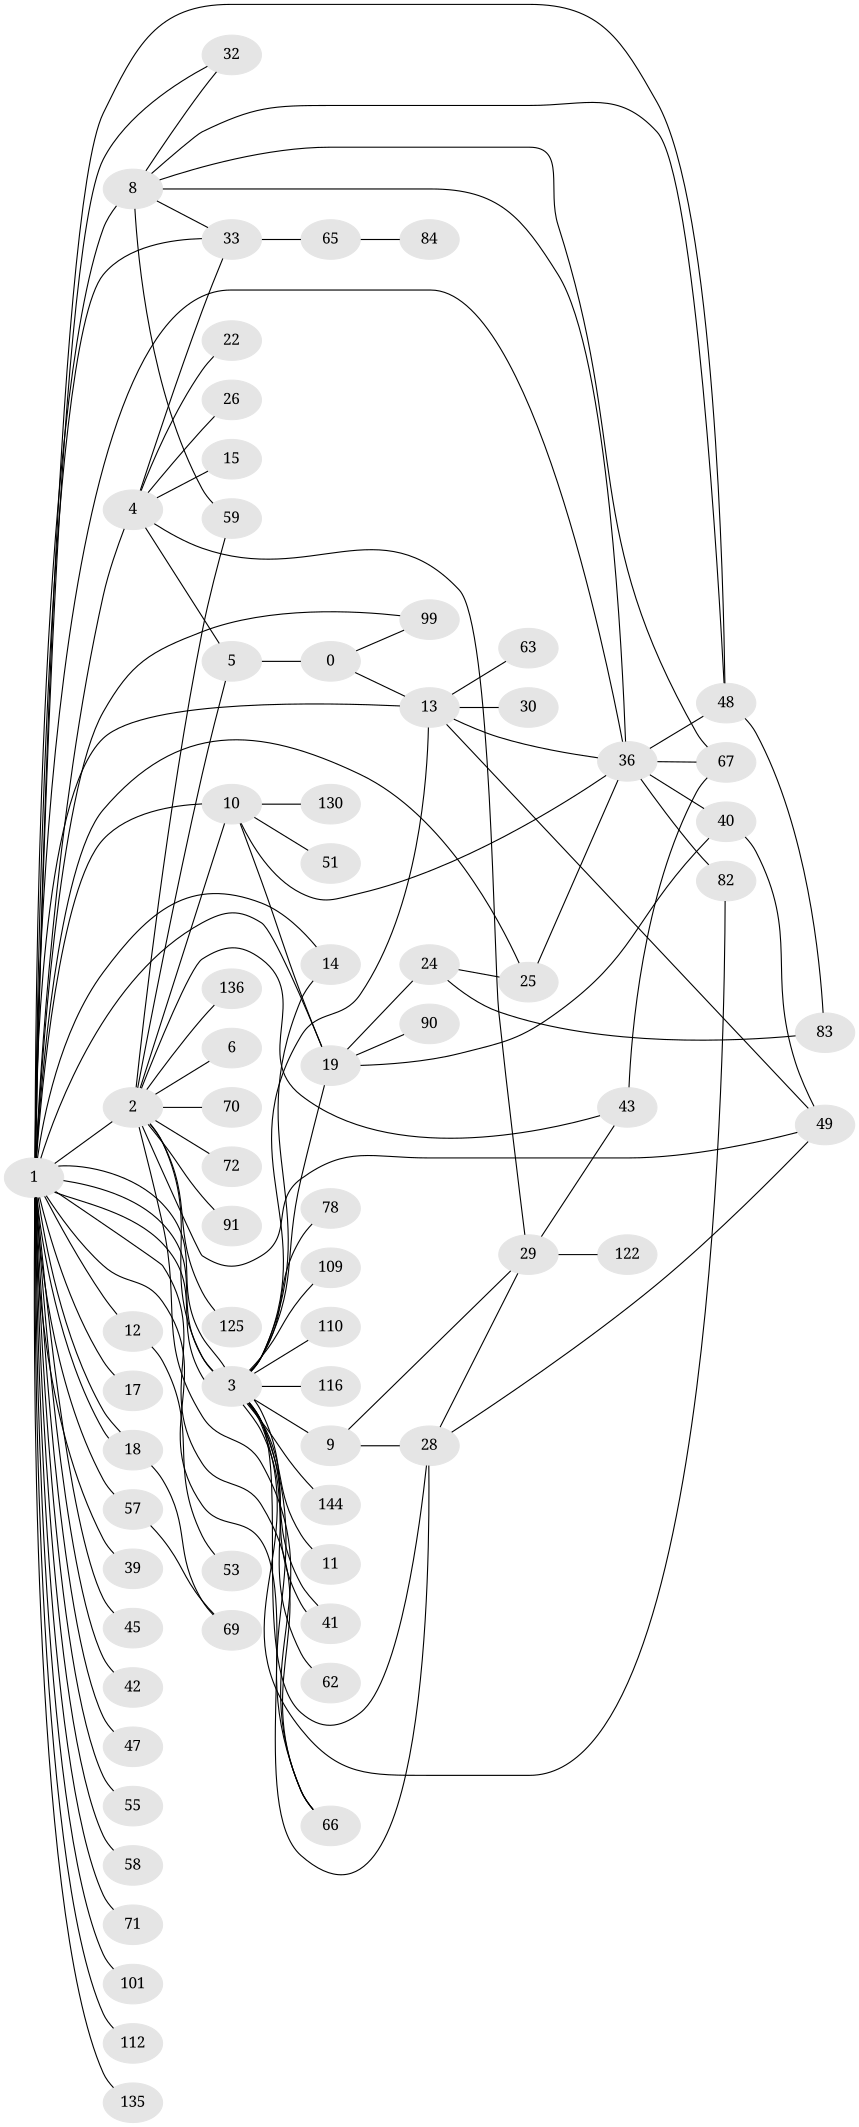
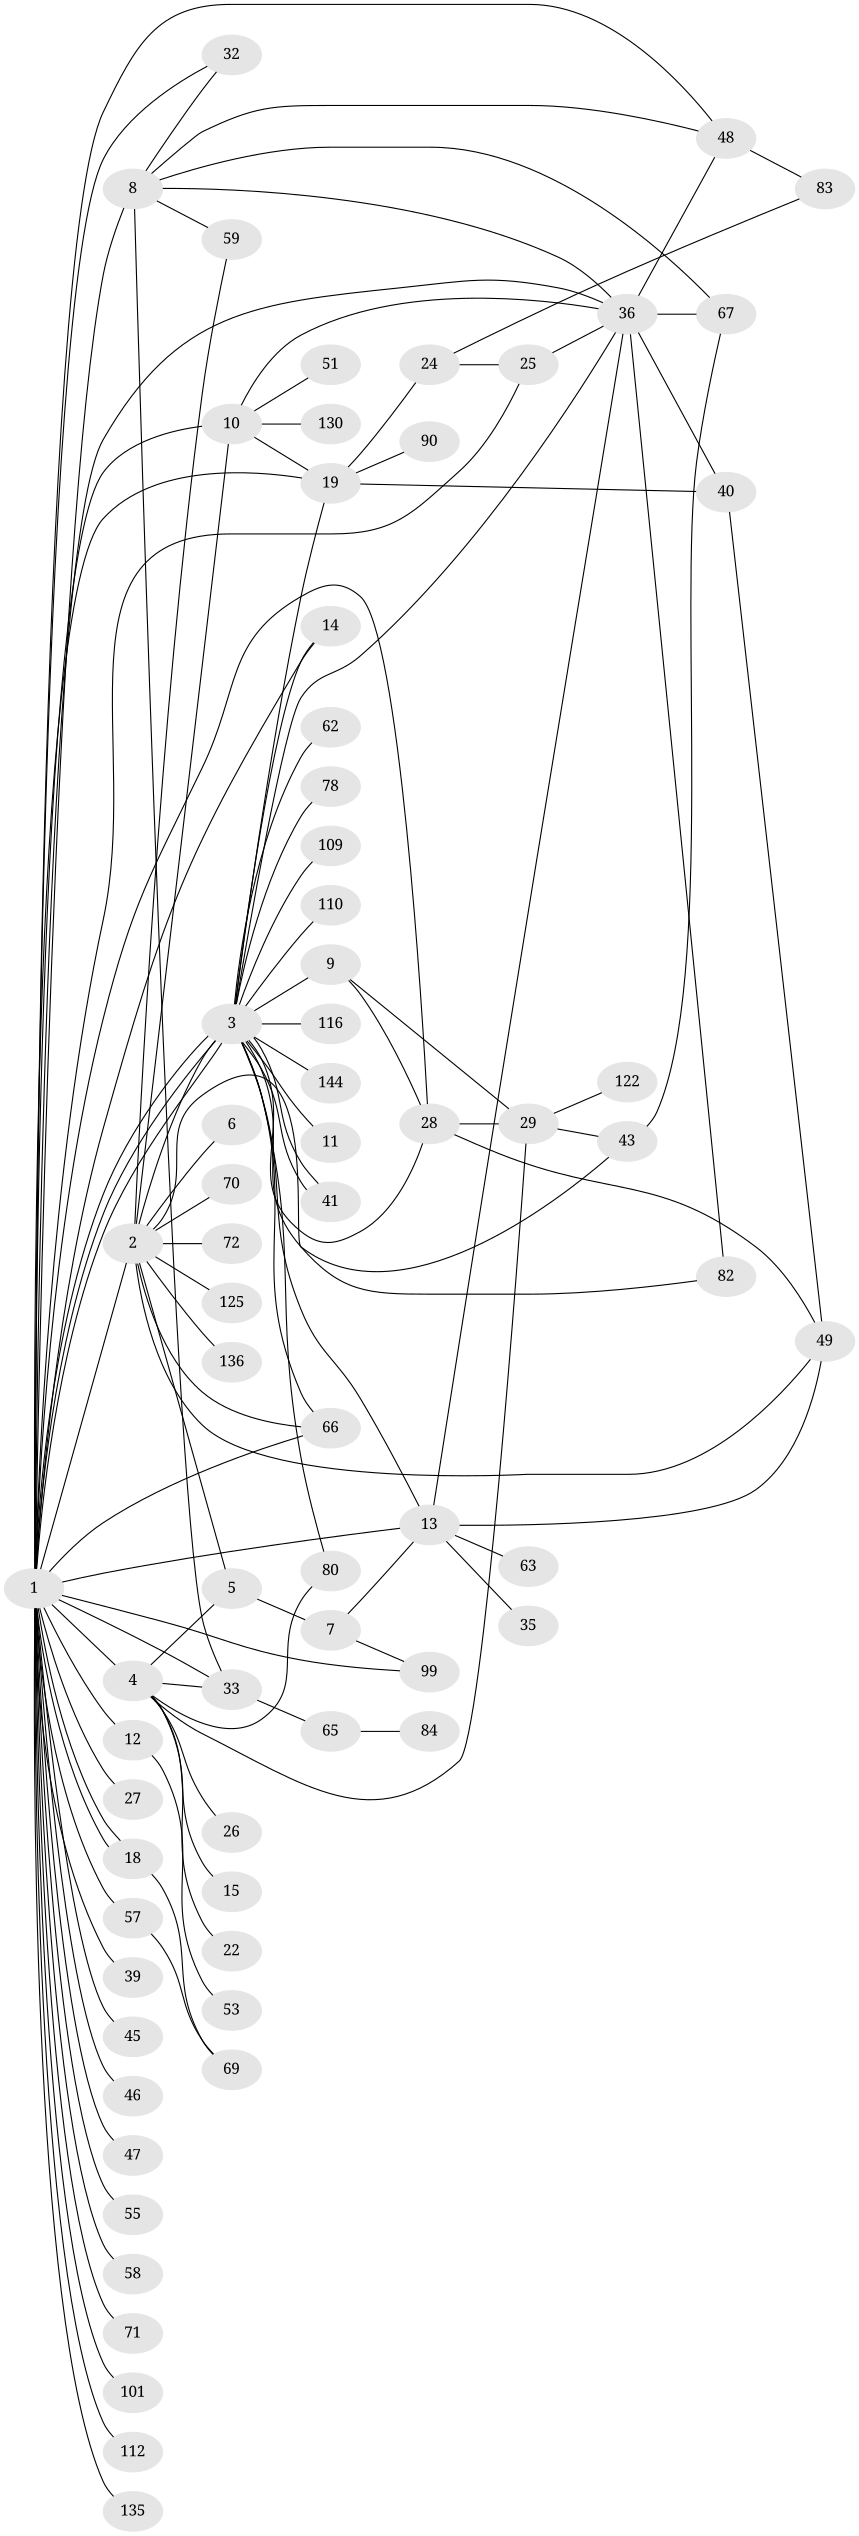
edge "36" -- "3": added
node "0": label "0" -> "7"
node "30": label "30" -> "35"
node "91": removed
node "17": label "17" -> "27"
node "80": added
node "42": label "42" -> "46"
